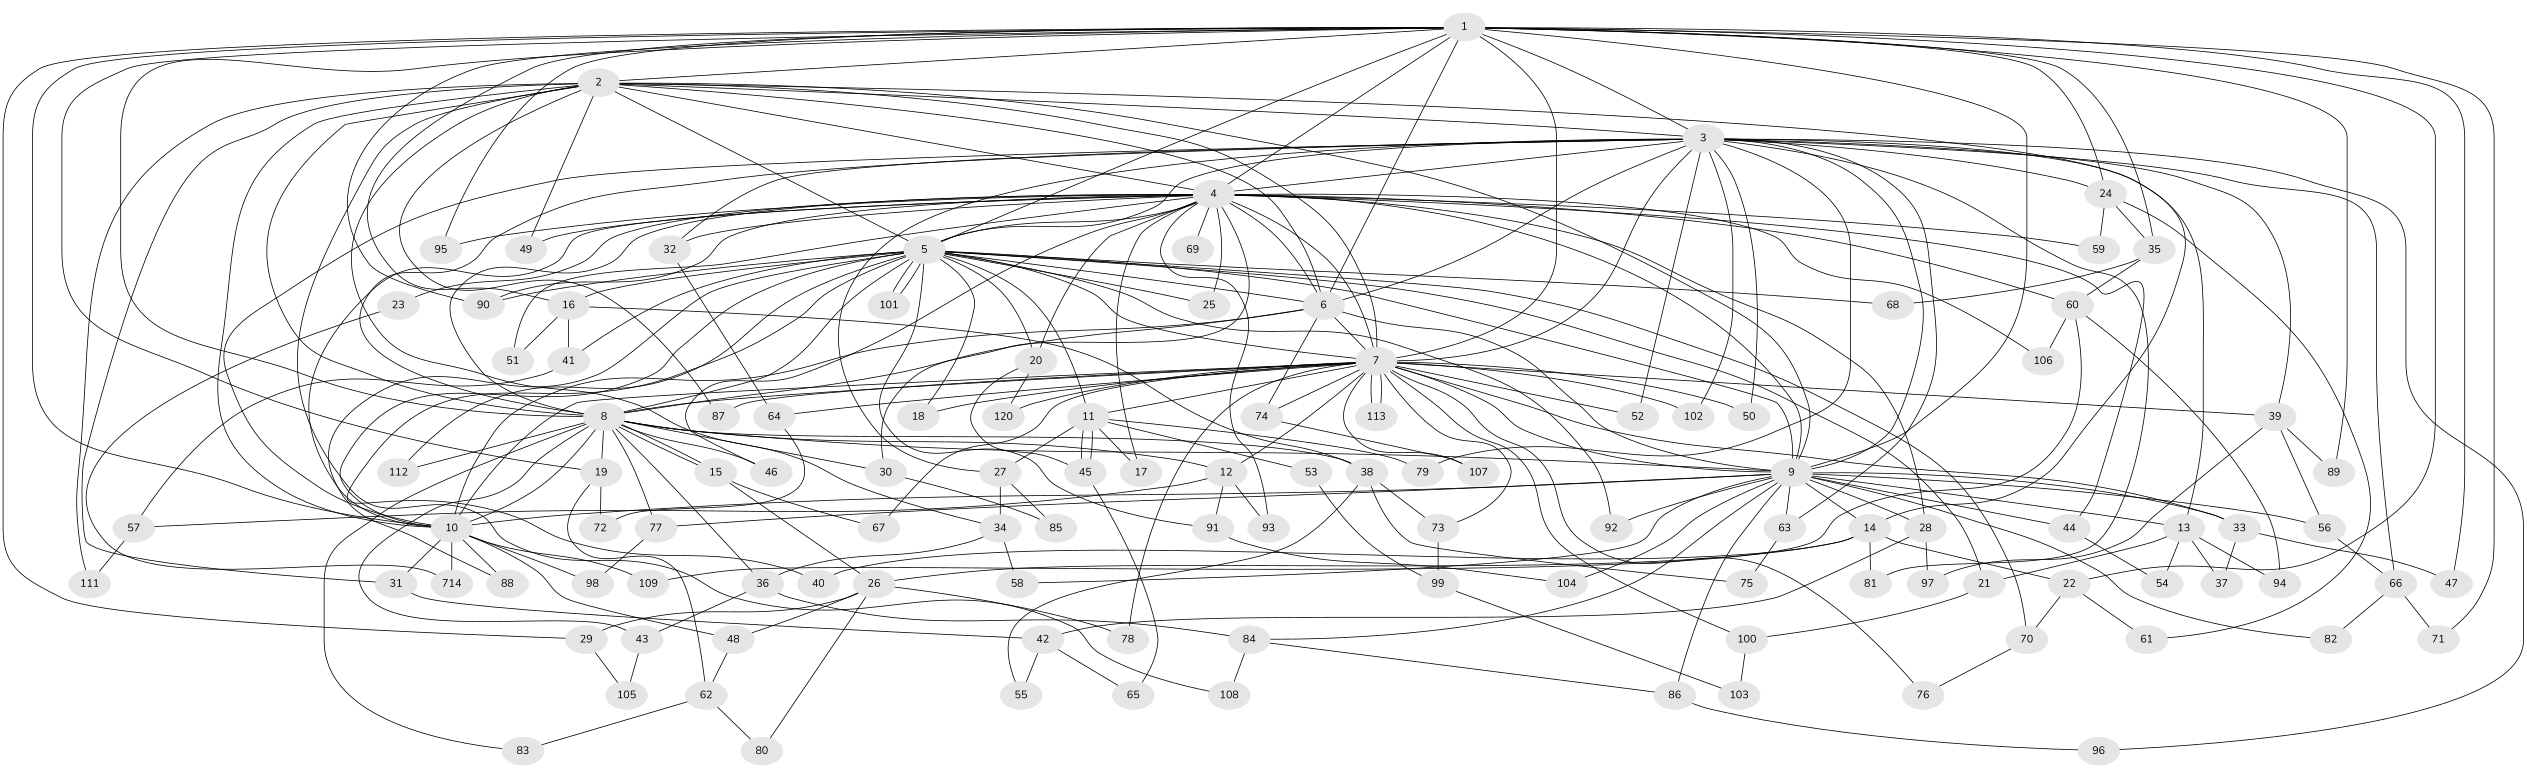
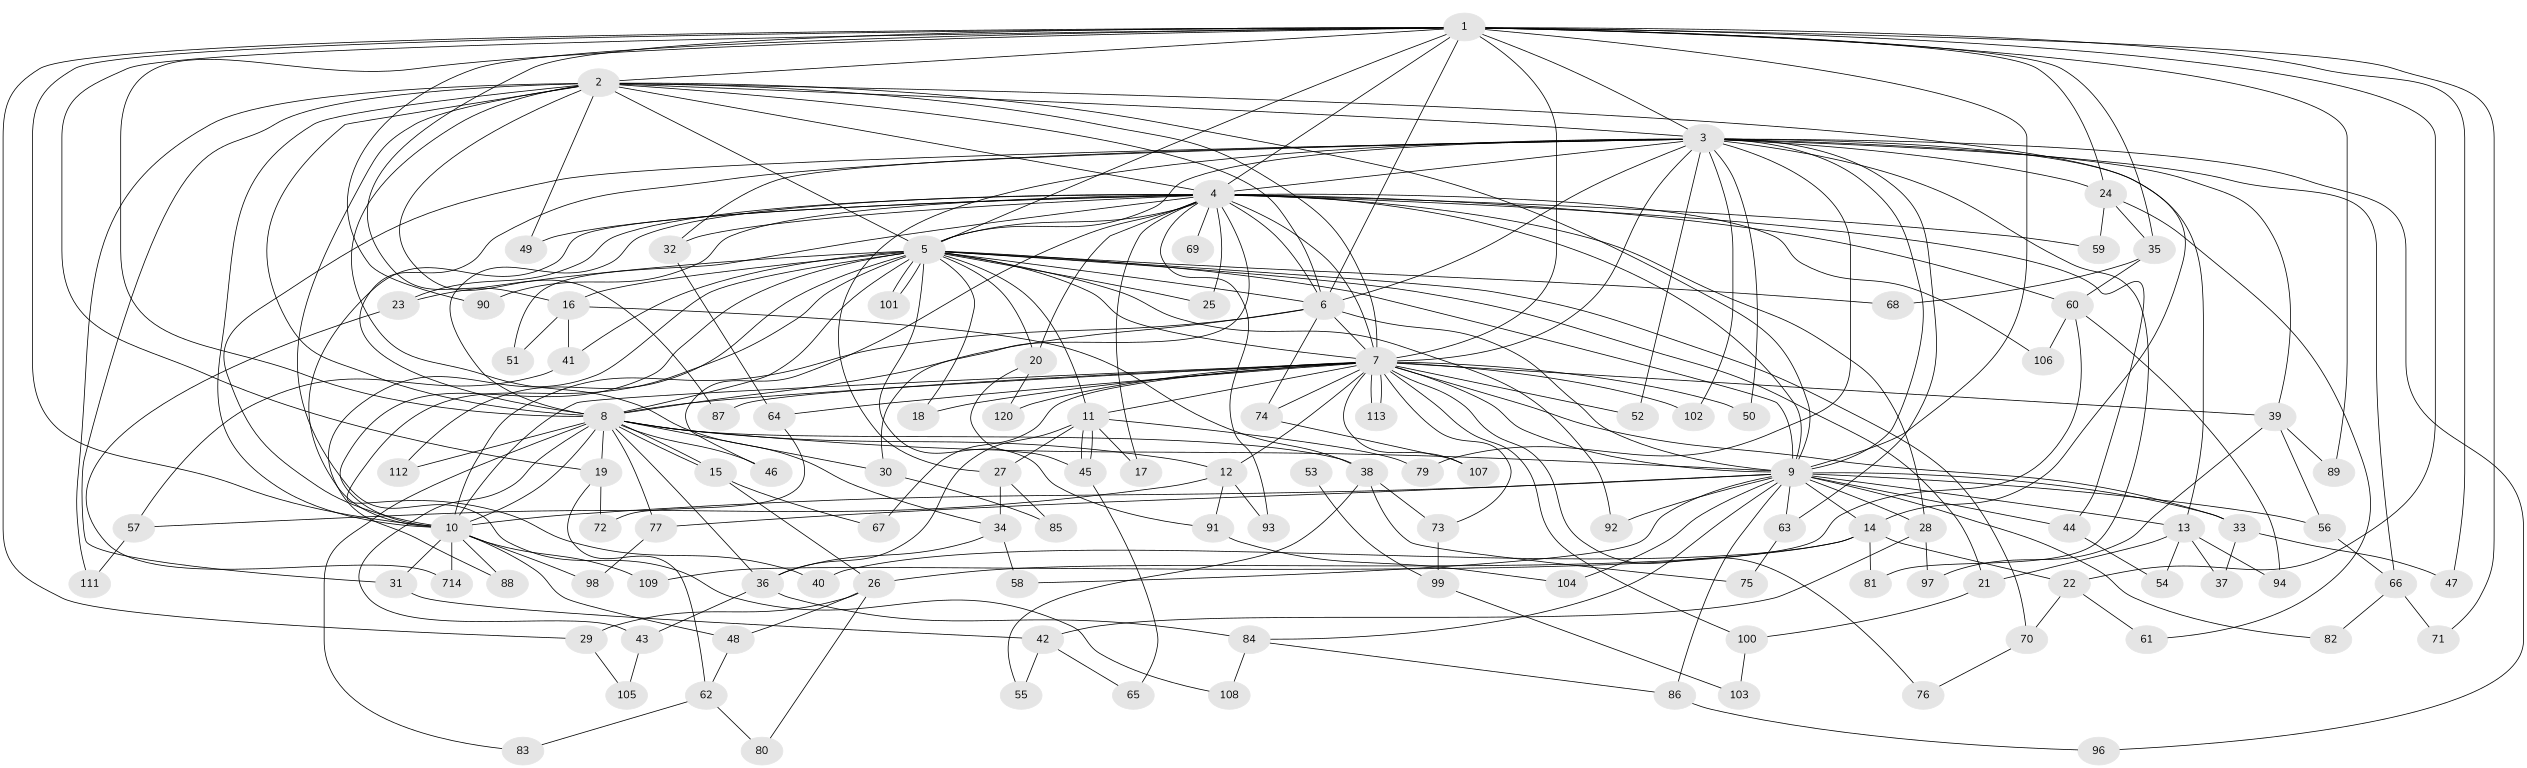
node "95": removed
edge "5" -- "90": now "5" -- "23"
edge "11" -- "53": now "11" -- "36"
node "78": removed
